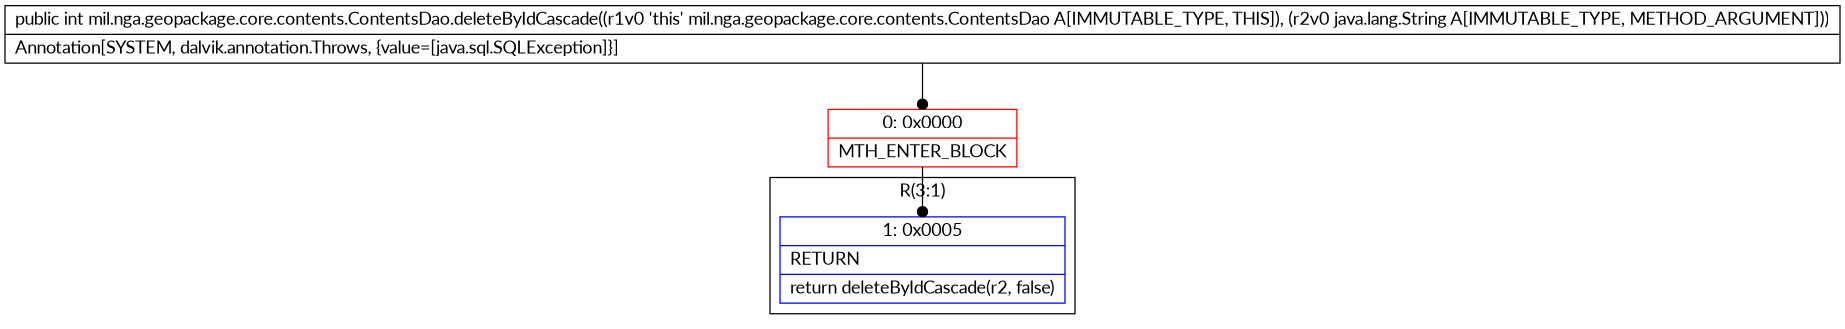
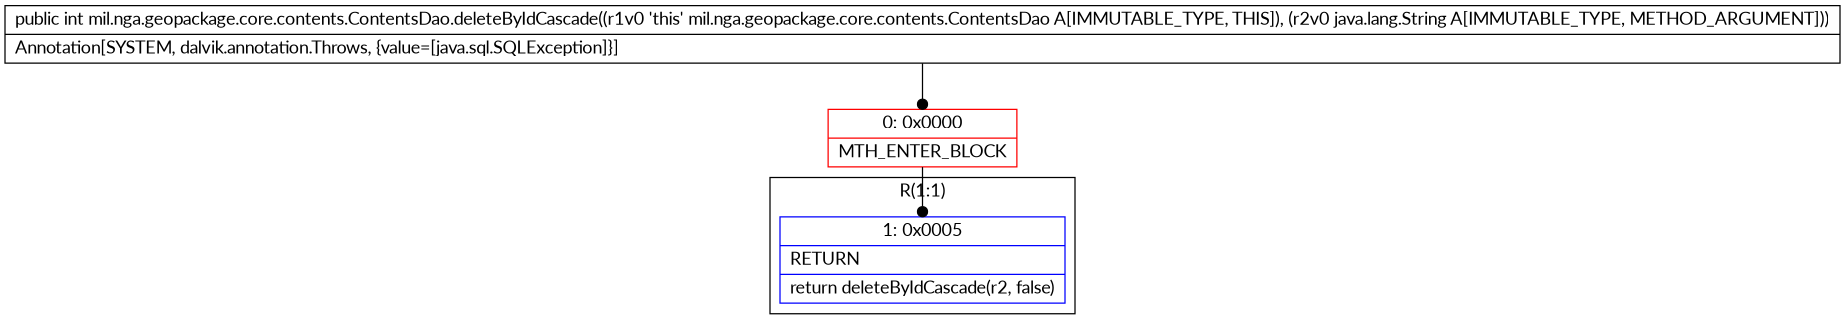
cluster "R(3:1)": label "R(3:1)" -> "R(1:1)"
